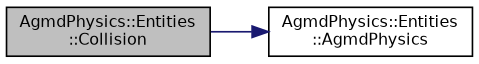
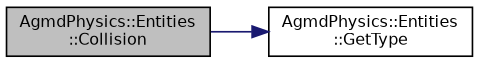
node "AgmdPhysics::Entities ::AgmdPhysics": label "AgmdPhysics::Entities ::AgmdPhysics" -> "AgmdPhysics::Entities ::GetType"
